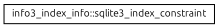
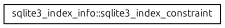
node "info3_index_info::sqlite3_index_constraint": label "info3_index_info::sqlite3_index_constraint" -> "sqlite3_index_info::sqlite3_index_constraint"
